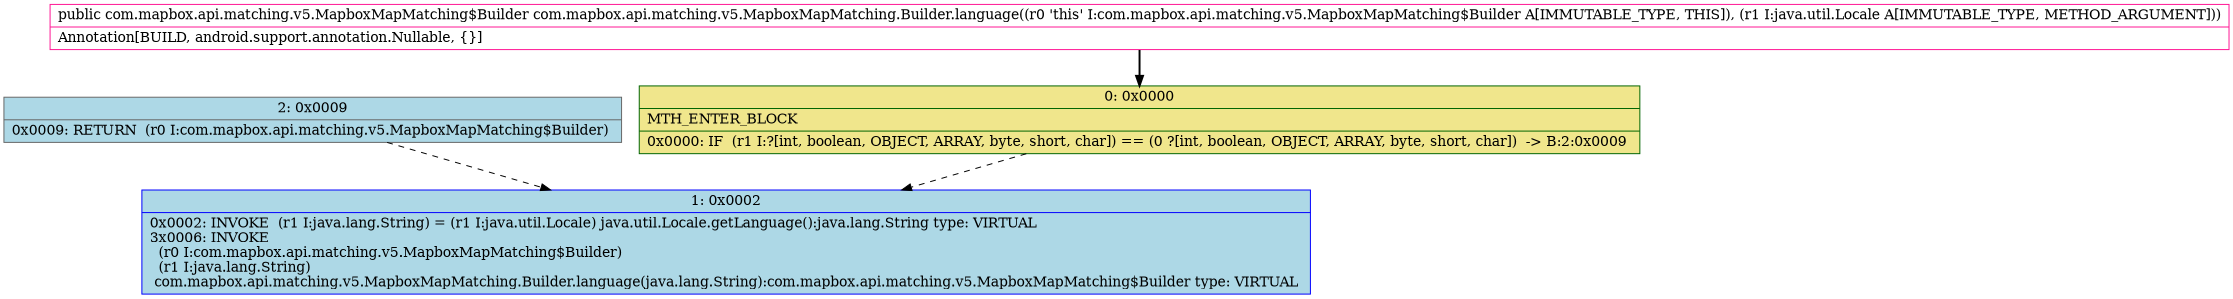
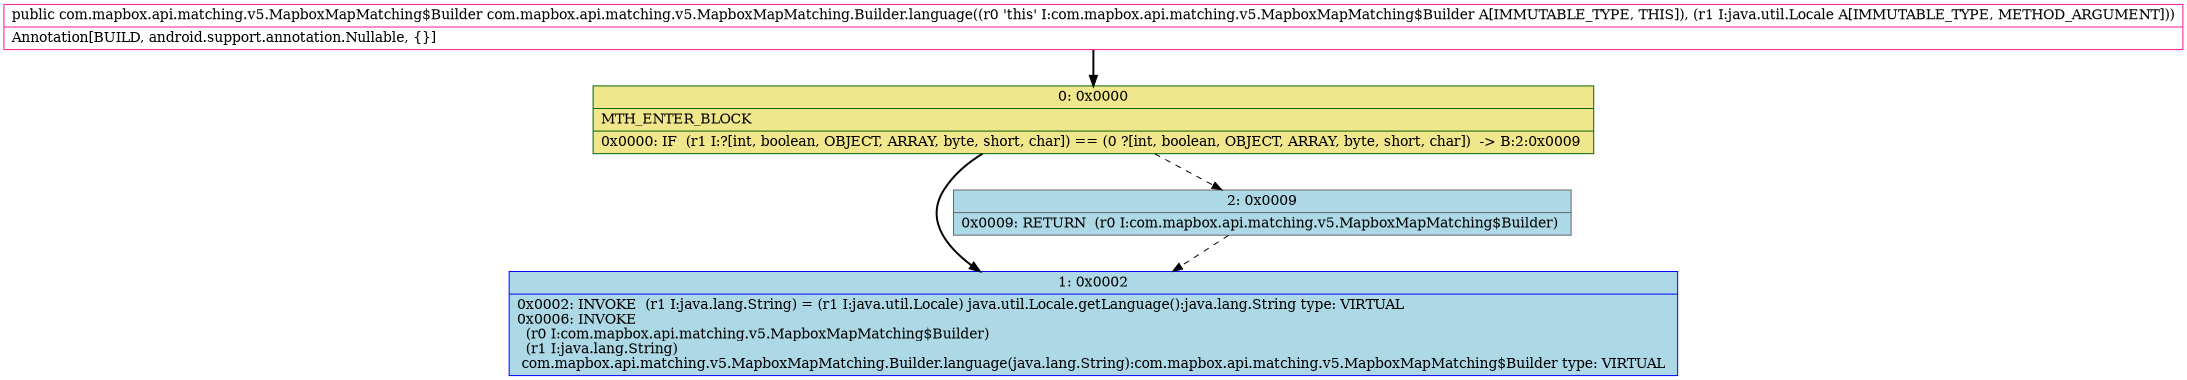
edge "0: 0x0000" -> "1: 0x0002": style dashed -> bold
edge "0: 0x0000" -> "2: 0x0009": added
node "1: 0x0002": text "3x0006: INVOKE" -> "0x0006: INVOKE"
